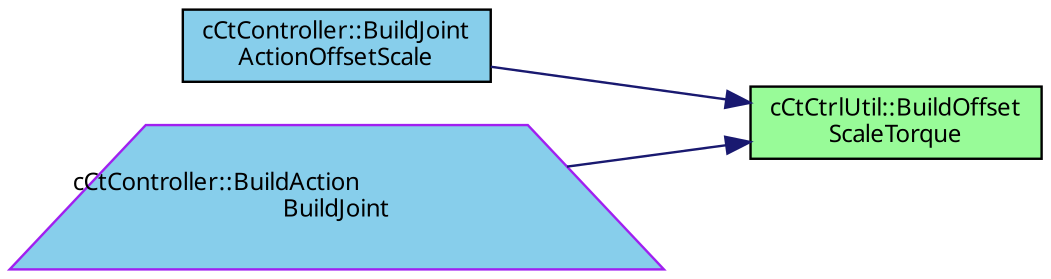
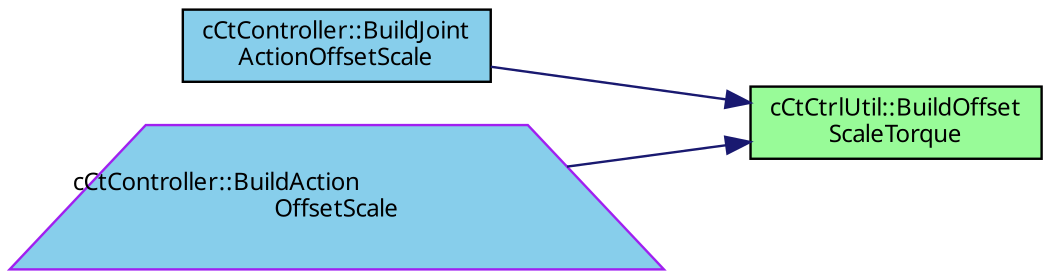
node "cCtController::BuildAction BuildJoint": label "cCtController::BuildAction BuildJoint" -> "cCtController::BuildAction OffsetScale"
